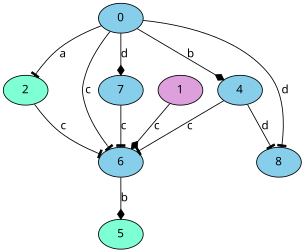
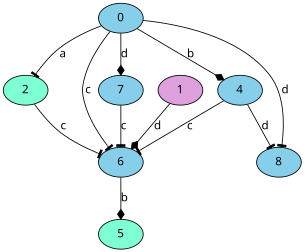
edge "1" -> "6": label "c" -> "d"
